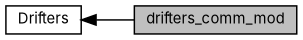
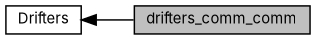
node "drifters_comm_mod": label "drifters_comm_mod" -> "drifters_comm_comm"
